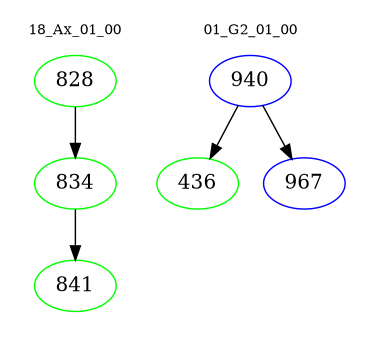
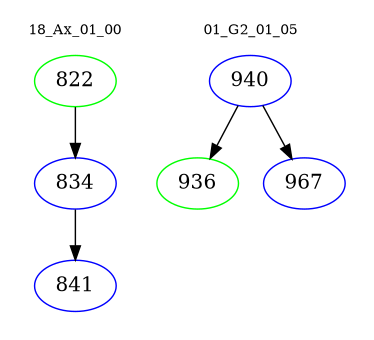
cluster "01_G2_01_00": label "01_G2_01_00" -> "01_G2_01_05"
node "828": label "828" -> "822"
node "834": color green -> blue
node "436": label "436" -> "936"
node "841": color green -> blue
